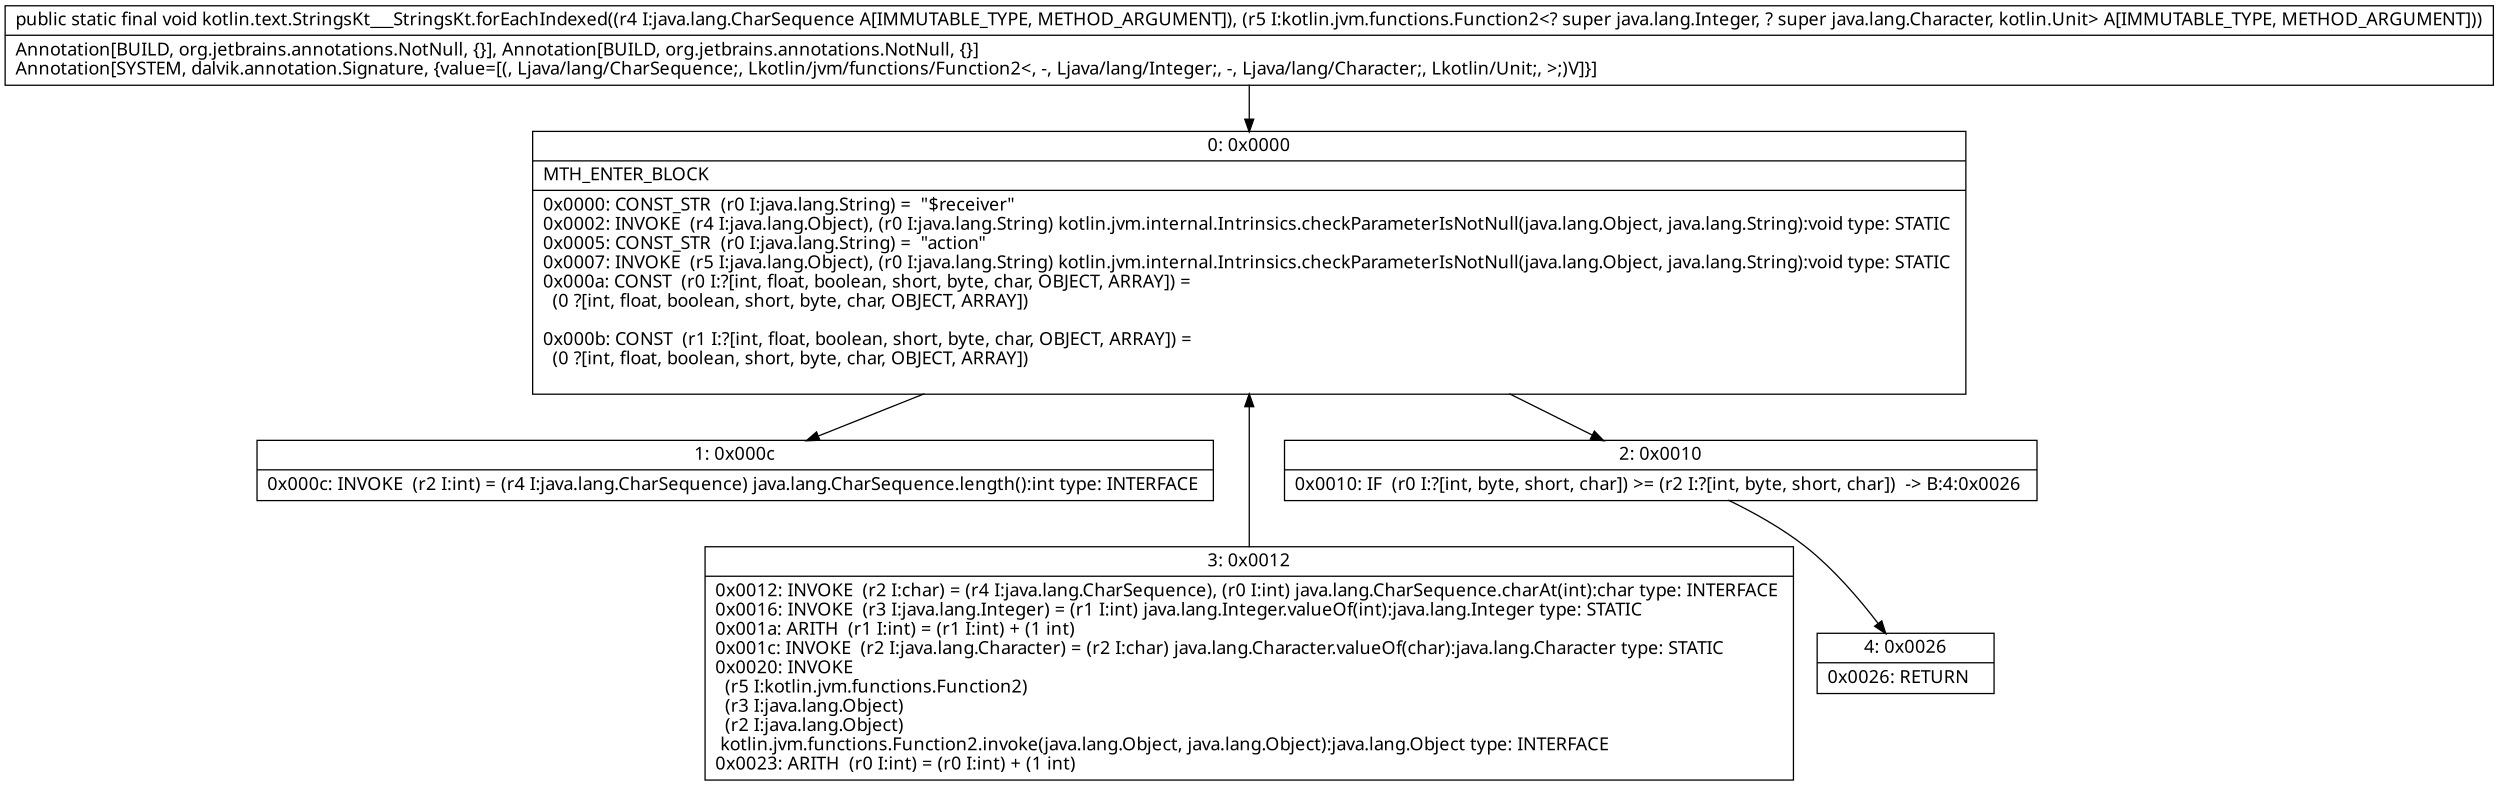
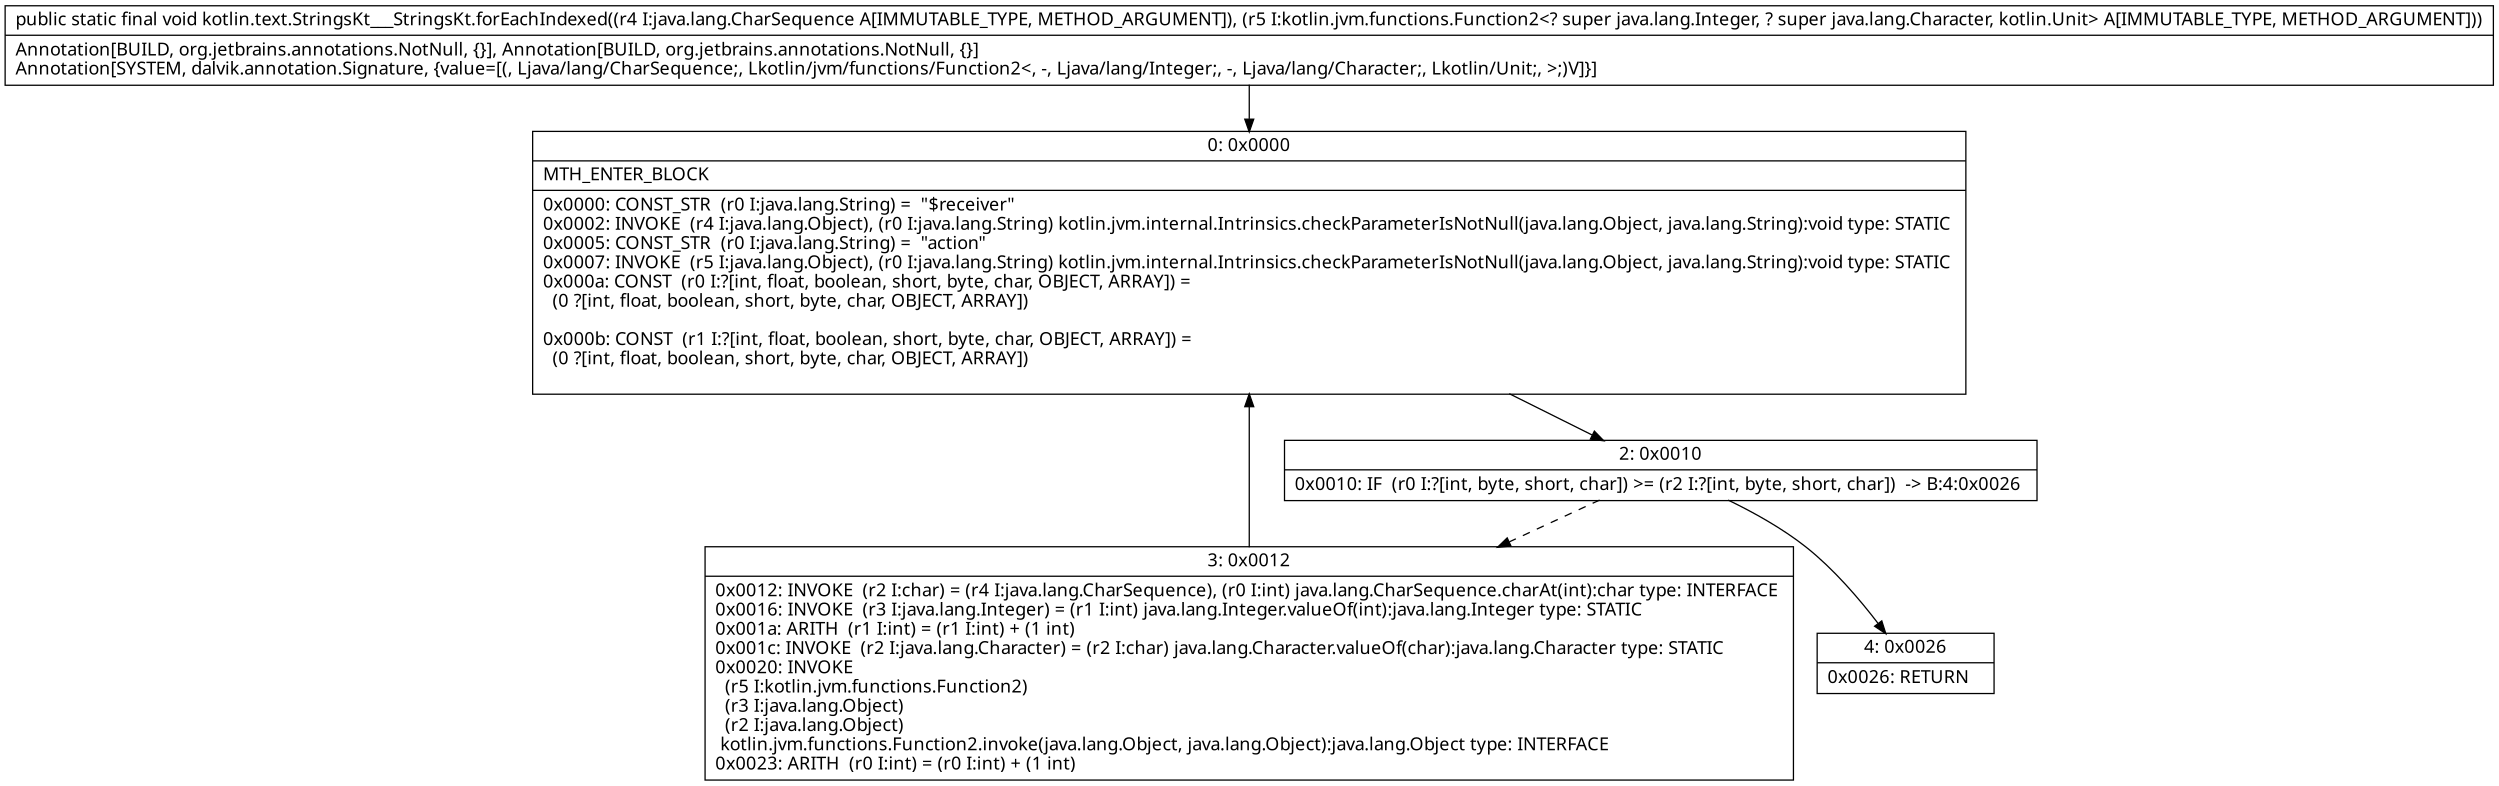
node "1: 0x000c": removed
edge "2: 0x0010" -> "3: 0x0012": added
